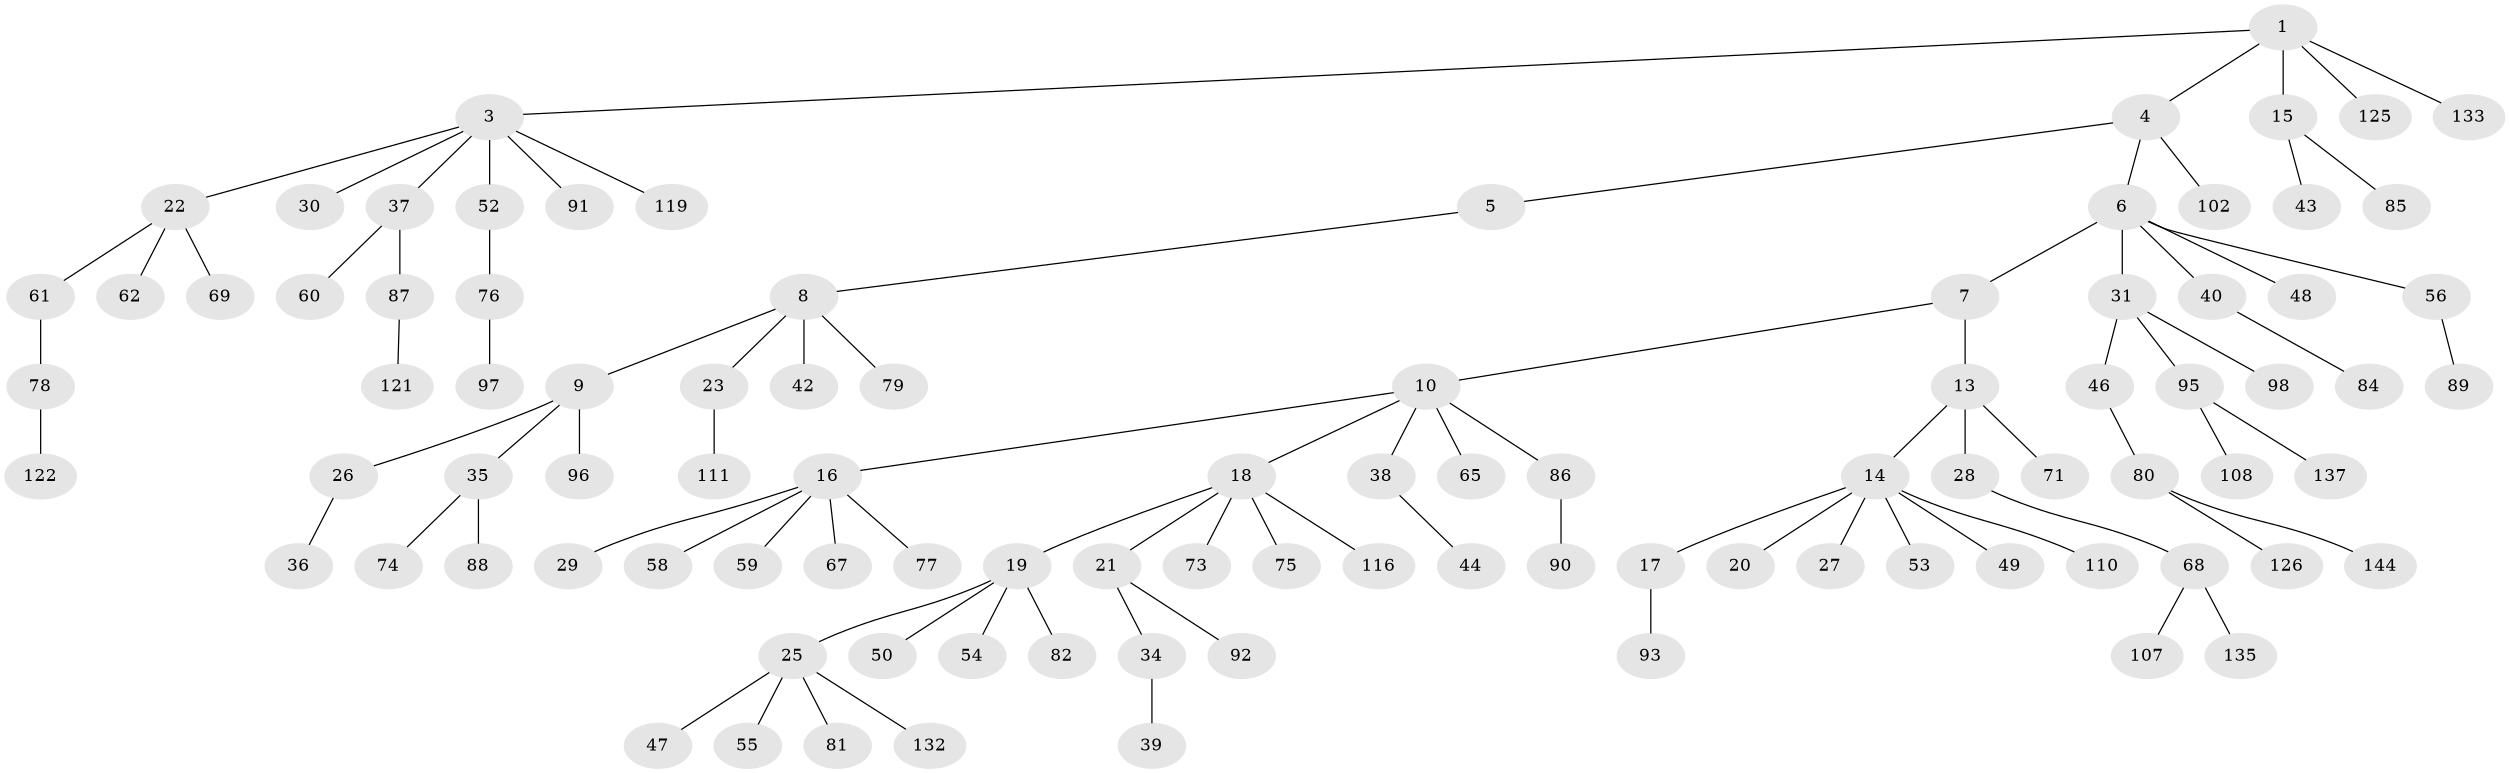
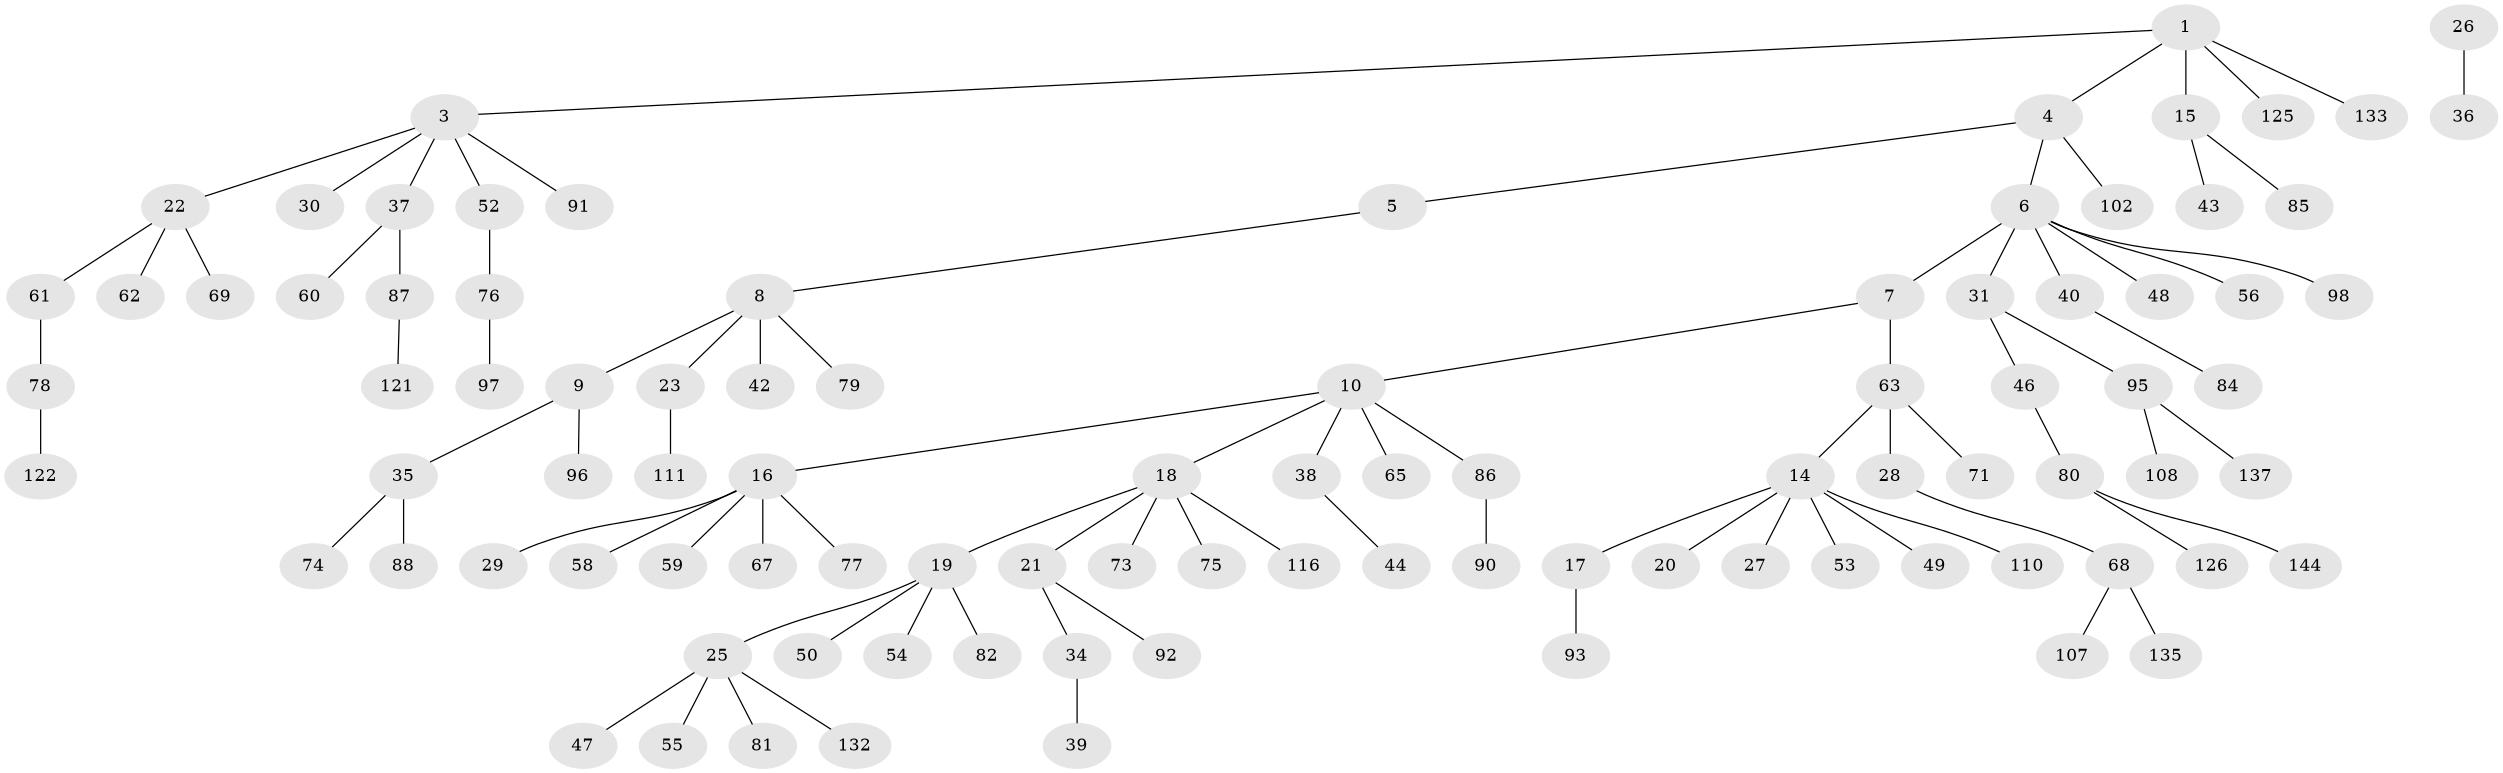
node "119": removed
edge "31" -- "98": now "6" -- "98"
node "13": label "13" -> "63"
node "89": removed
edge "9" -- "26": removed
